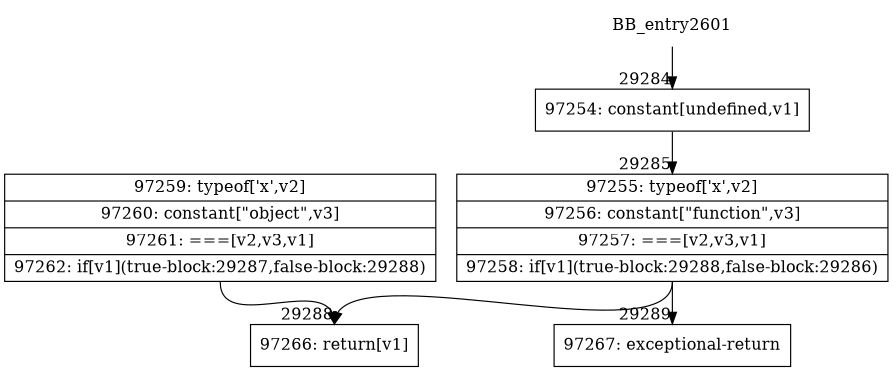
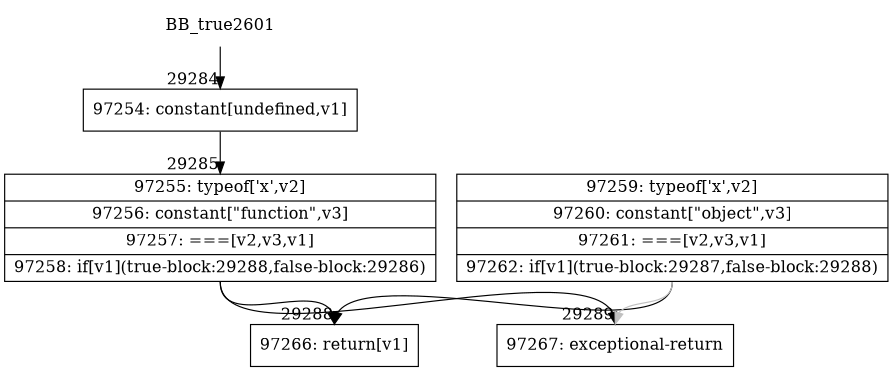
node "BB_entry2601": label "BB_entry2601" -> "BB_true2601"
edge "97259: typeof['x',v2]" -> "97267: exceptional-return": added
